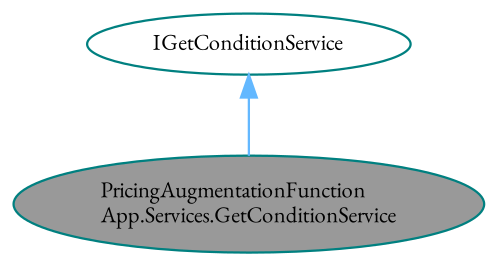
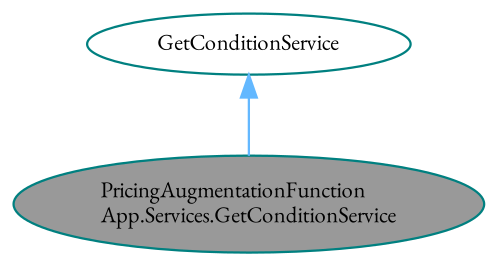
node "IGetConditionService": label "IGetConditionService" -> "GetConditionService"
